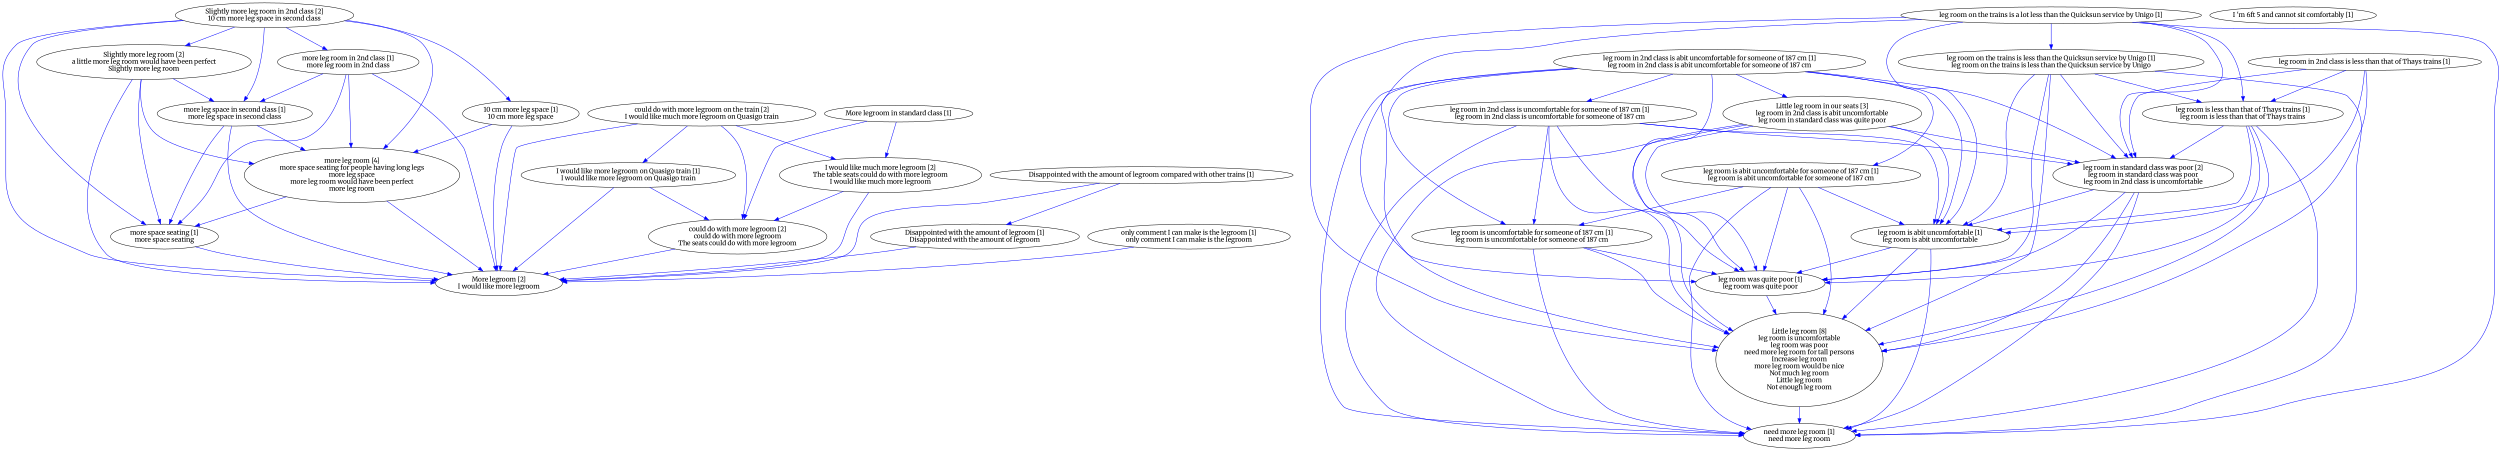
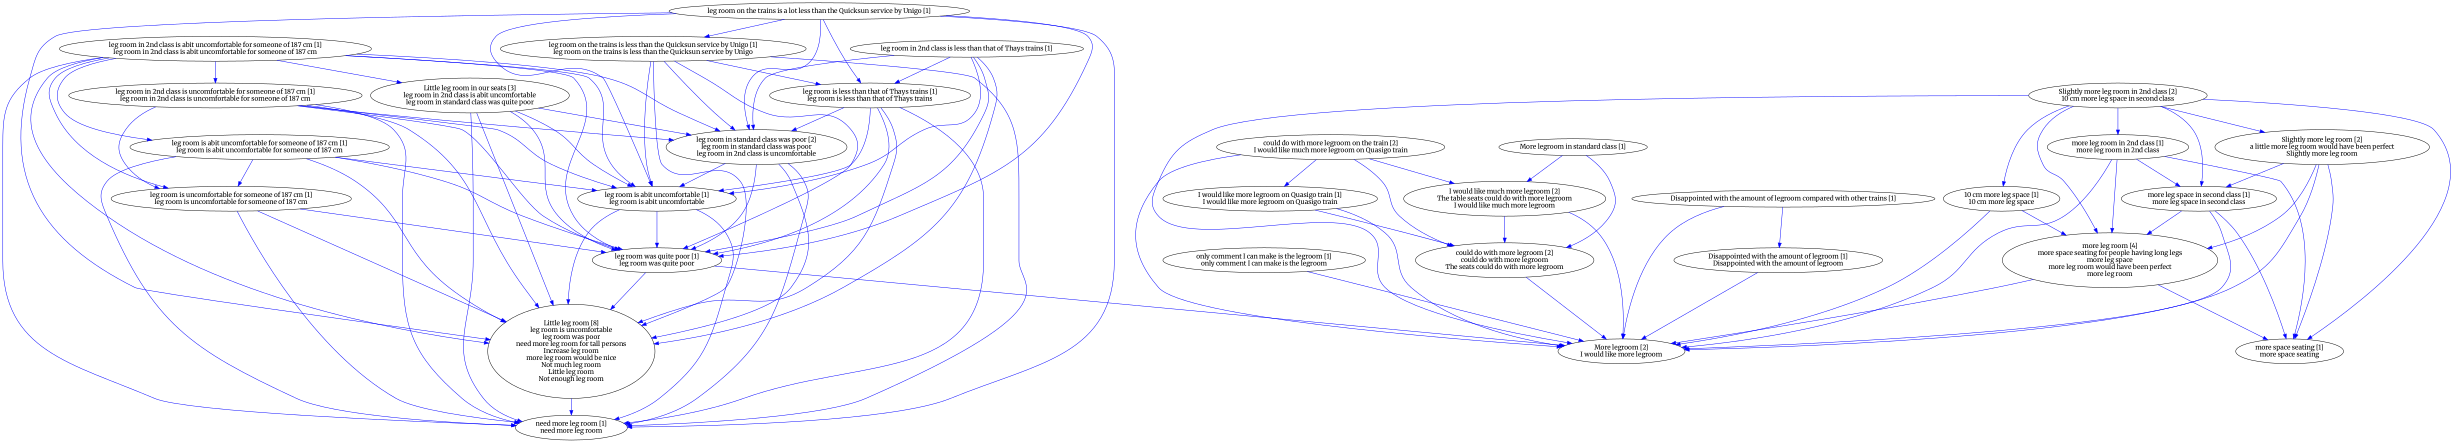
node "I 'm 6ft 5 and cannot sit comfortably [1]": removed
edge "leg room in 2nd class is less than that of Thays trains [1]" -> "leg room was quite poor [1] leg room was quite poor": added
edge "more space seating [1] more space seating" -> "More legroom [2] I would like more legroom": now "leg room was quite poor [1] leg room was quite poor" -> "More legroom [2] I would like more legroom"
